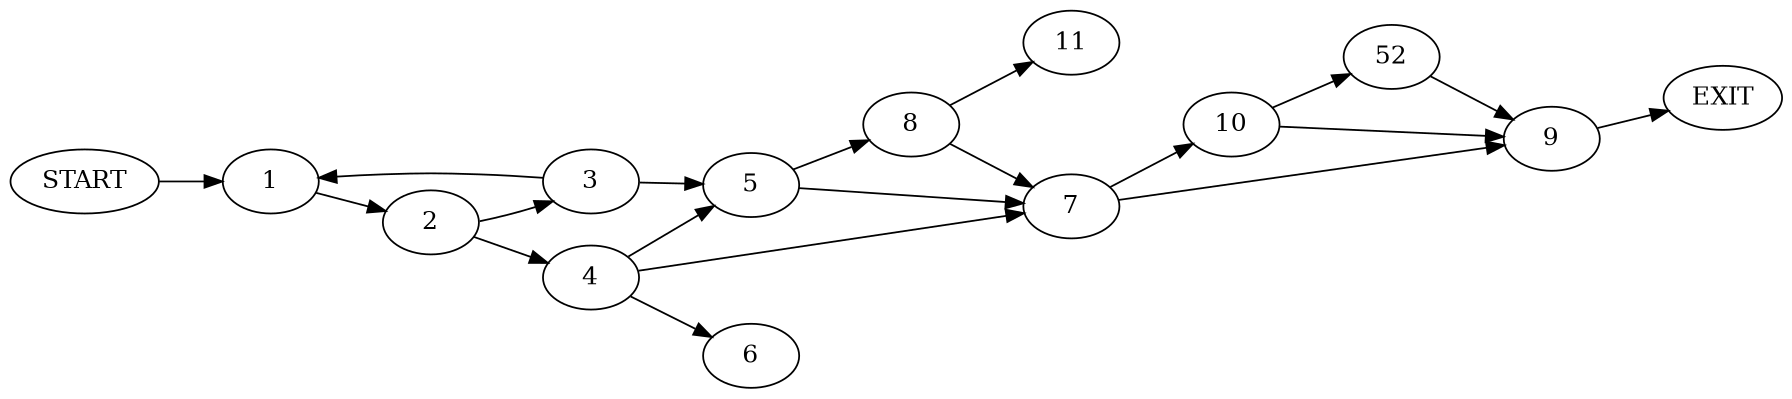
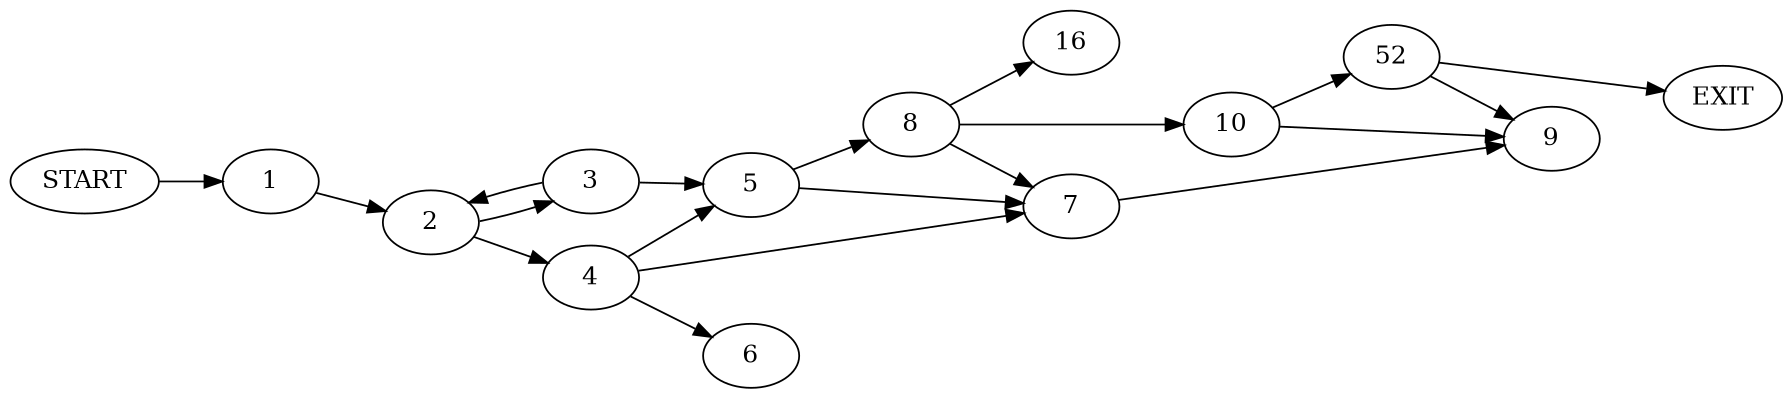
node "11": label "11" -> "16"
edge "9" -> "EXIT": now "52" -> "EXIT"
edge "7" -> "10": now "8" -> "10"
edge "3" -> "1": now "3" -> "2"
